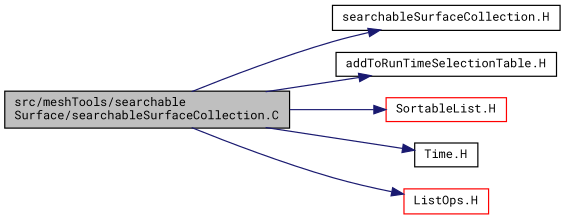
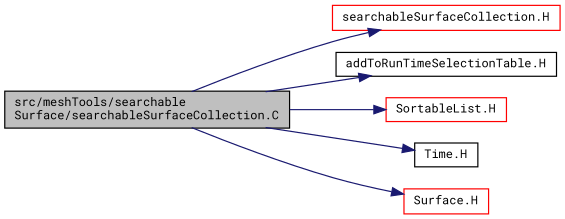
node "searchableSurfaceCollection.H": color black -> red
node "ListOps.H": label "ListOps.H" -> "Surface.H"
